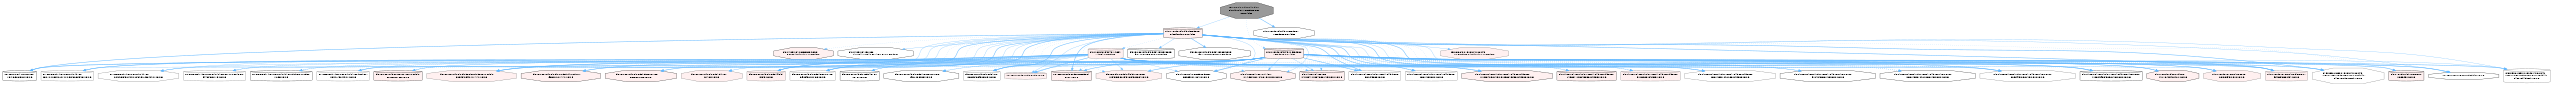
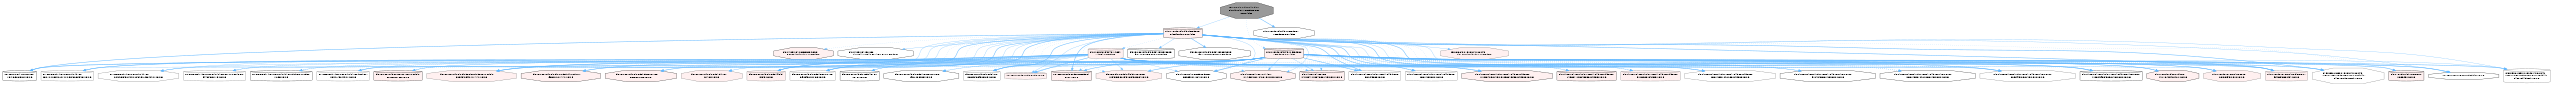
node "setuptools._vendor.importlib _metadata.Distribution.metadata": label "setuptools._vendor.importlib _metadata.Distribution.metadata" -> "setuptools._vendor.importlib _layer.Distribution.metadata"
